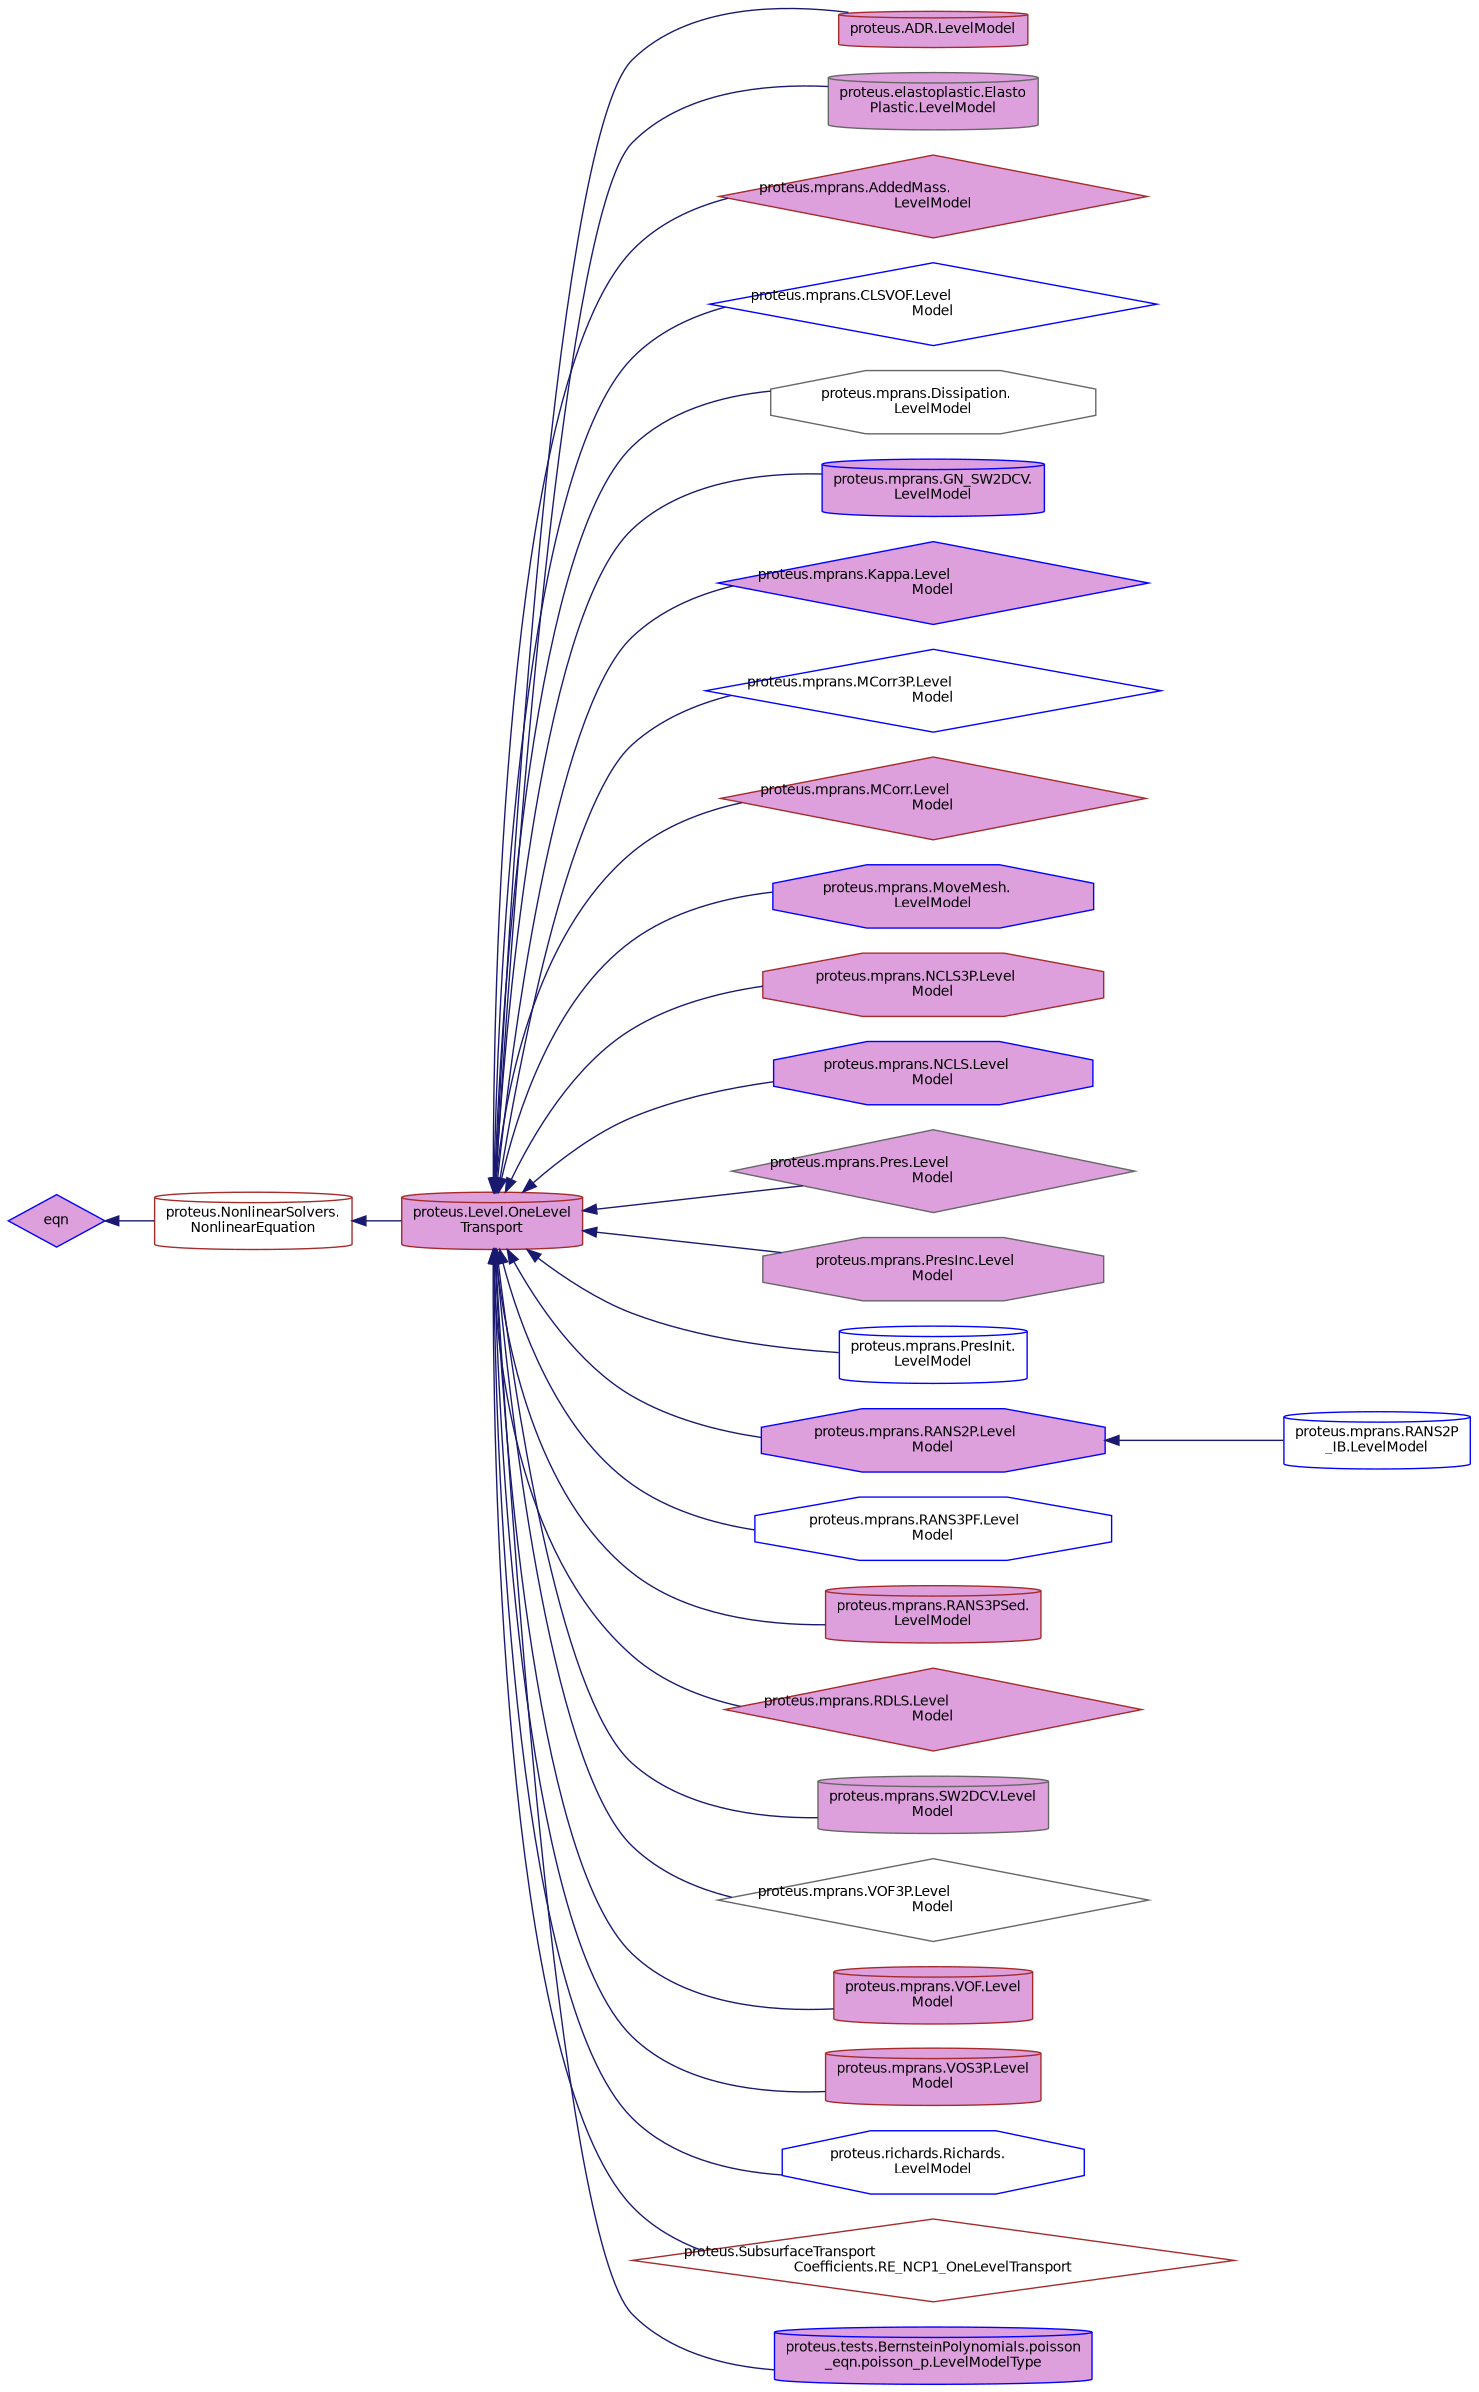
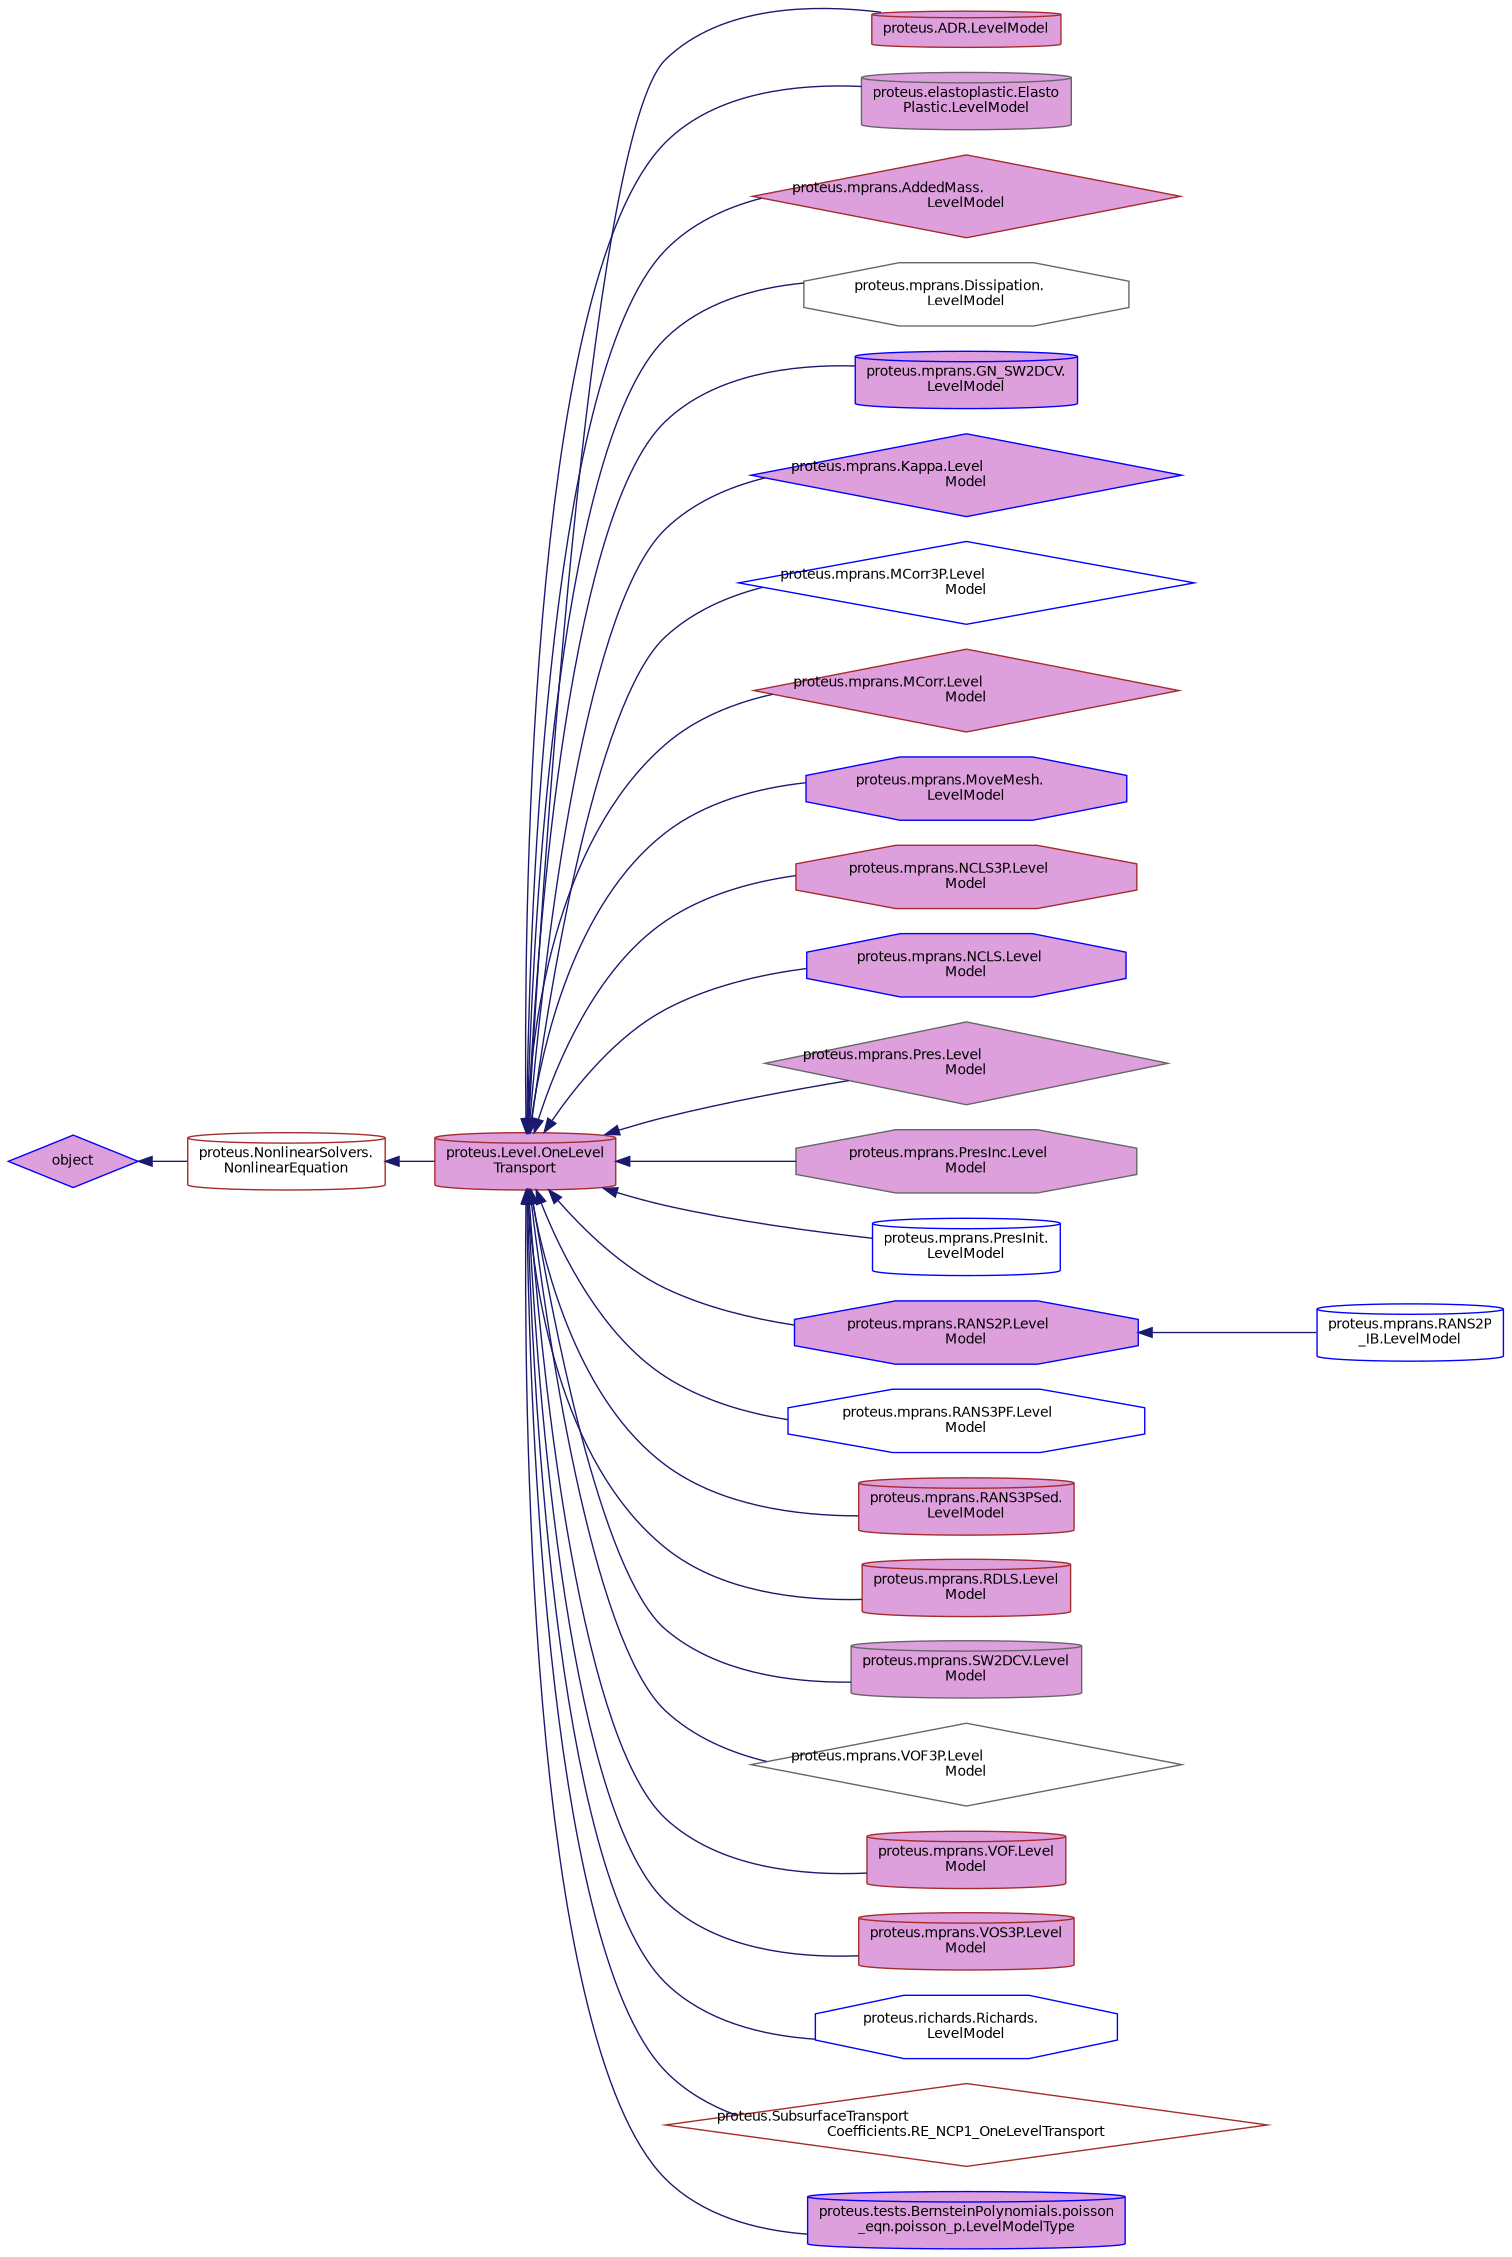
node "proteus.mprans.CLSVOF.Level Model": removed
node "eqn": label "eqn" -> "object"
node "proteus.mprans.RDLS.Level Model": shape diamond -> cylinder
